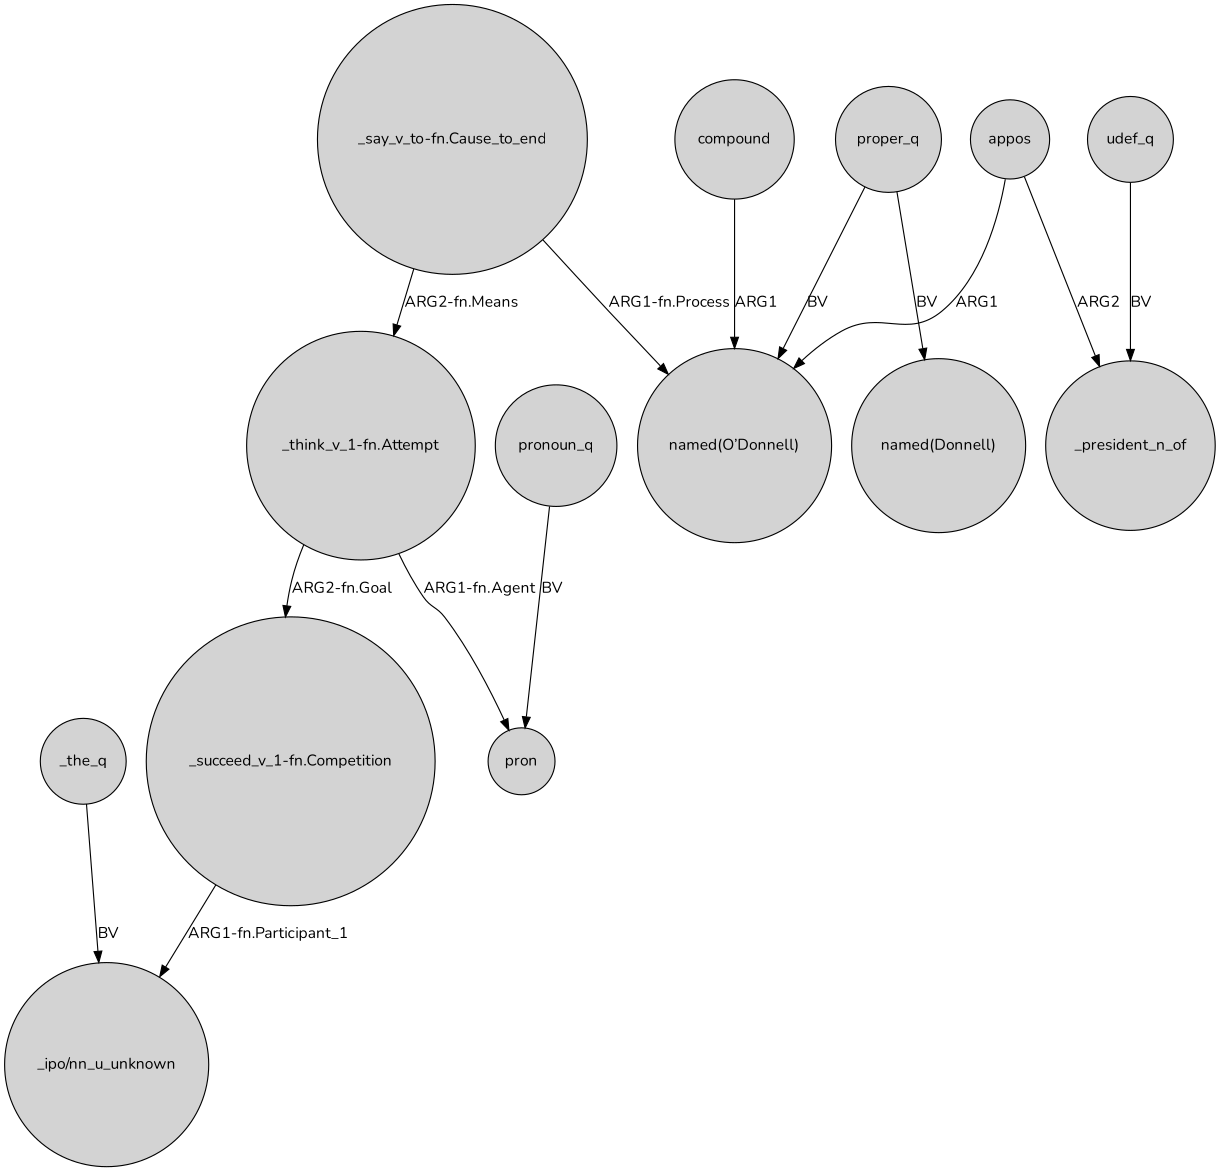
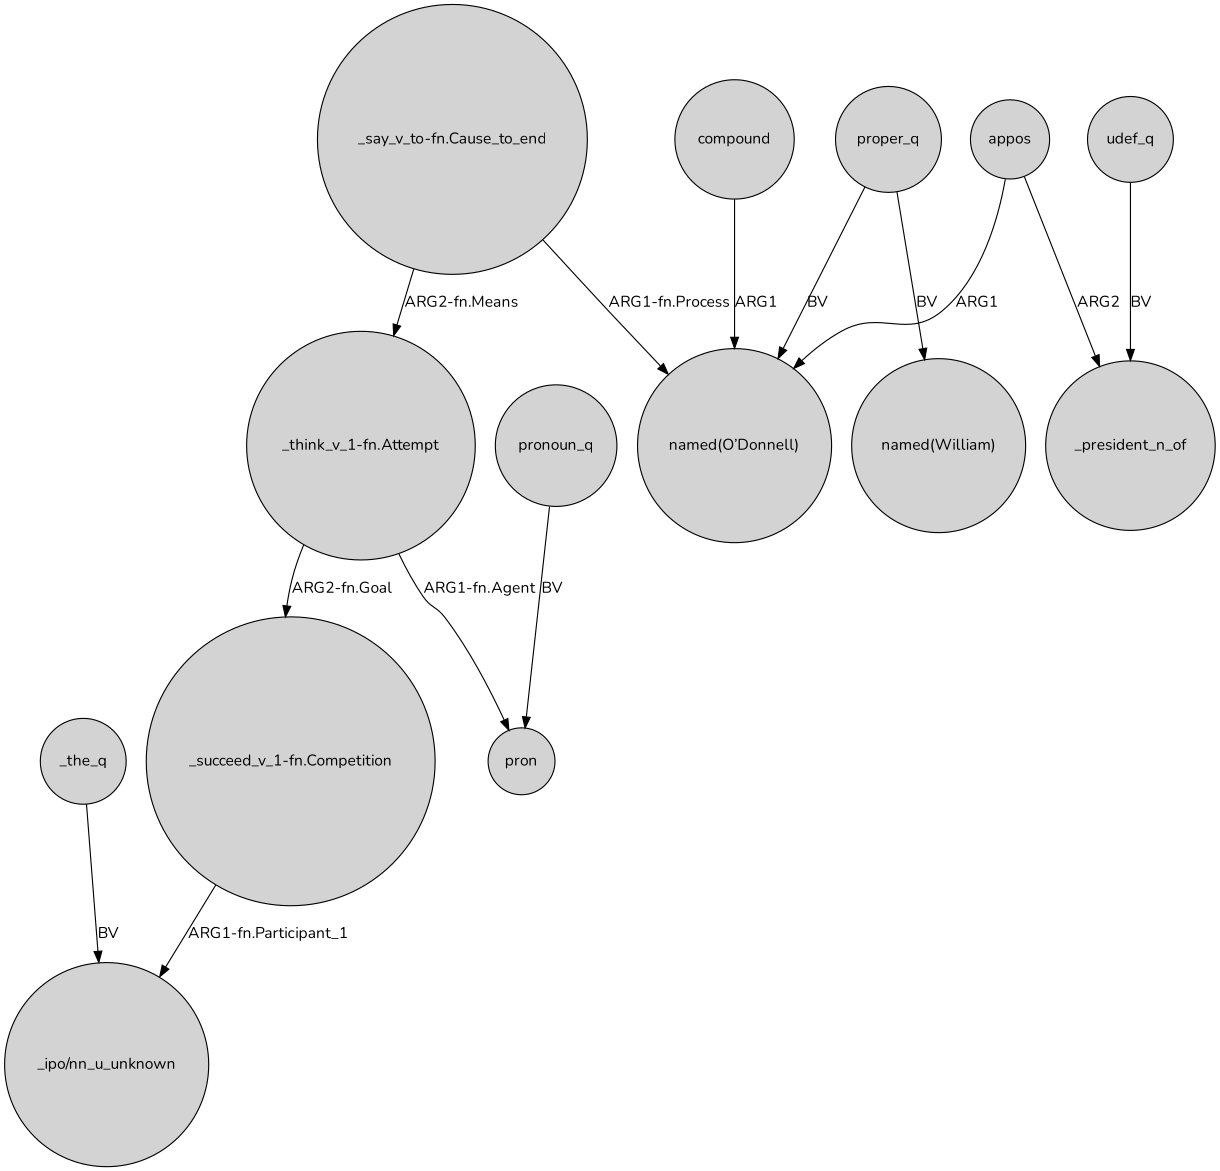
node "named(Donnell)": label "named(Donnell)" -> "named(William)"
